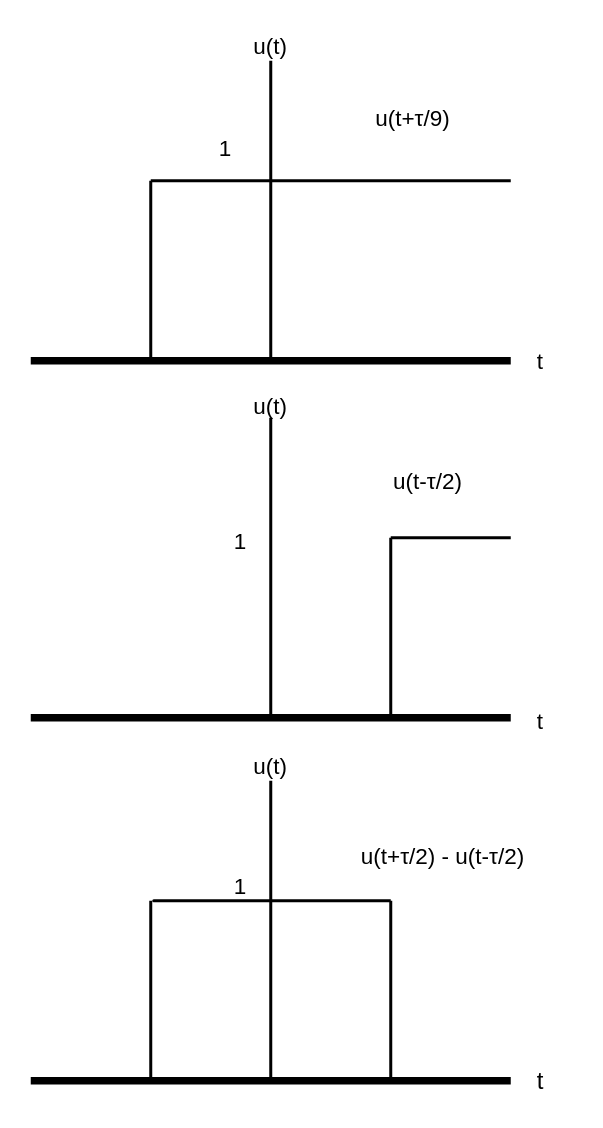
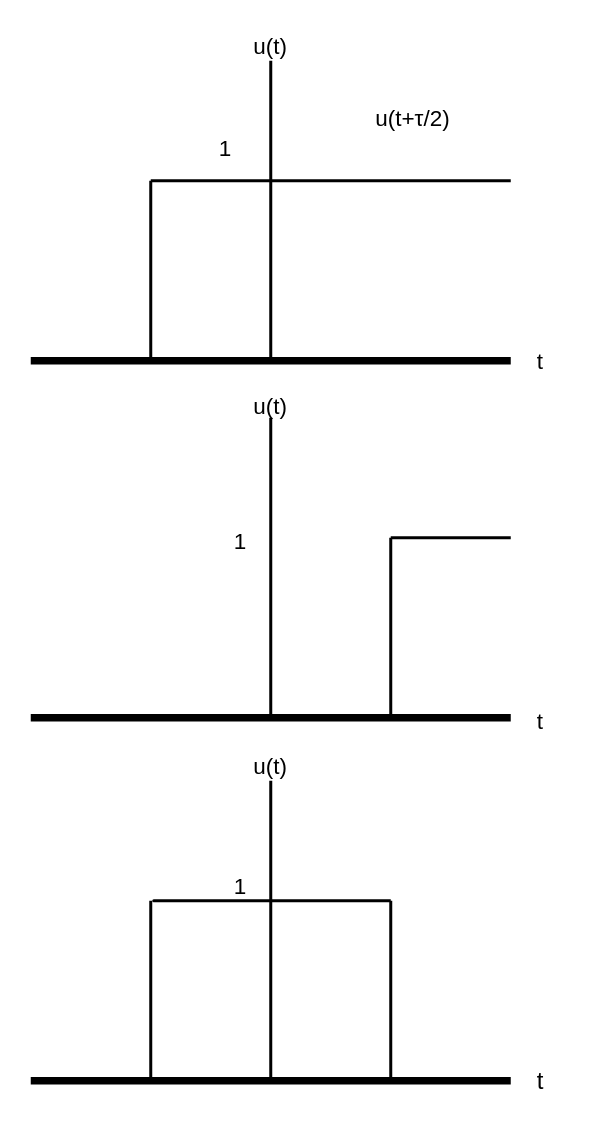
node "u(t+τ/9)": label "u(t+τ/9)" -> "u(t+τ/2)"
node "u(t-τ/2)": removed
node "u(t+τ/2) - u(t-τ/2)": removed
